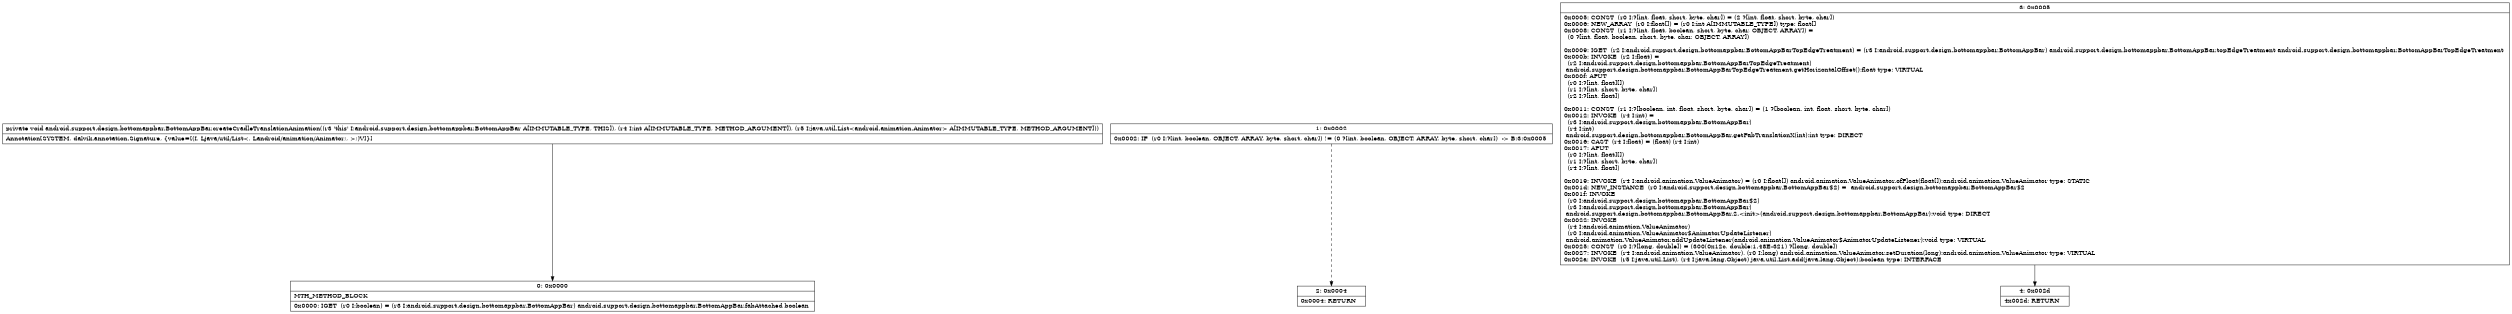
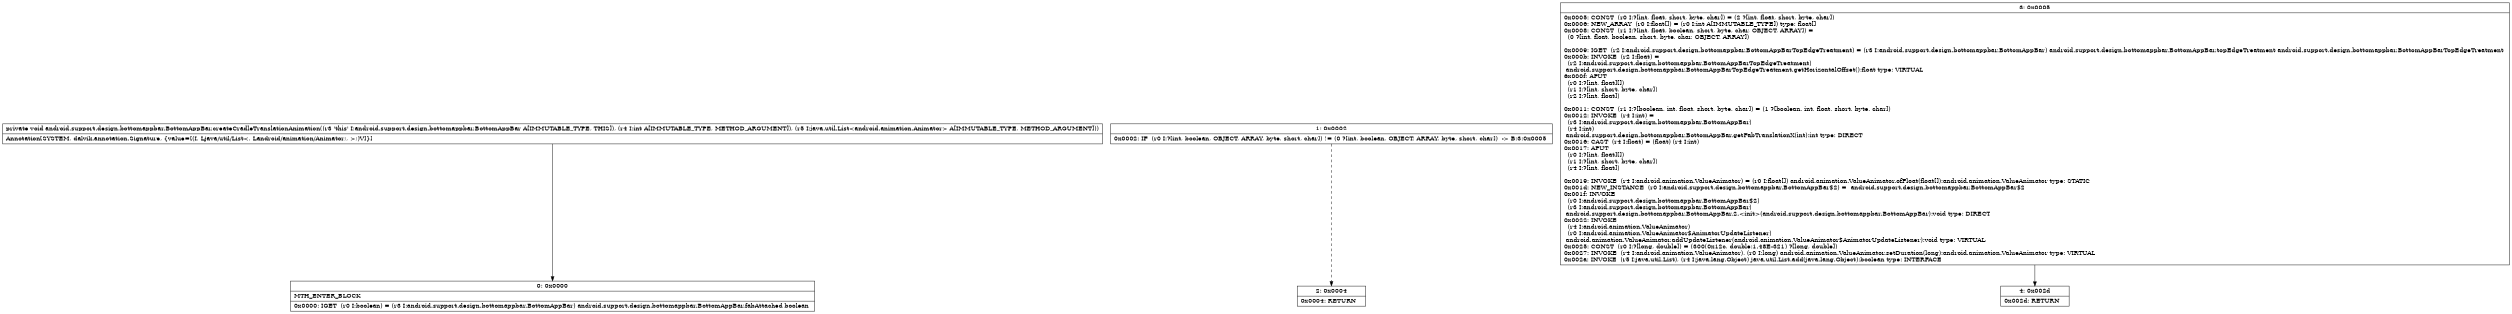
node "3: 0x0005": text "0x000f: APUT" -> "6x000f: APUT"
node "0: 0x0000": text "MTH_METHOD_BLOCK" -> "MTH_ENTER_BLOCK"
node "4: 0x002d": text "4x002d: RETURN" -> "0x002d: RETURN"
